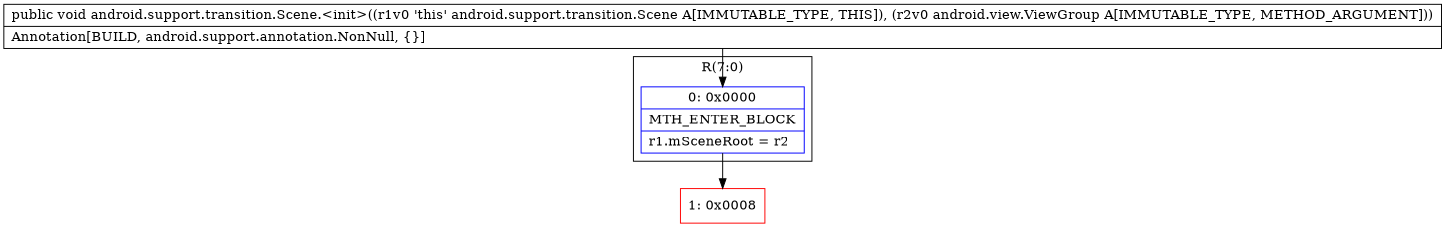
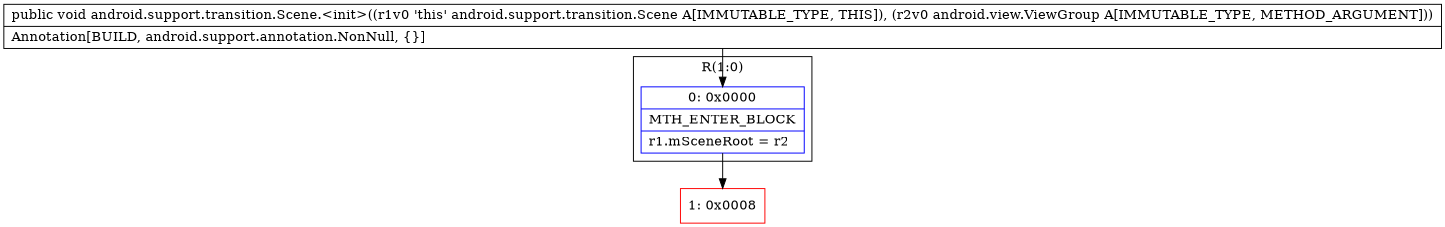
cluster "R(7:0)": label "R(7:0)" -> "R(1:0)"
